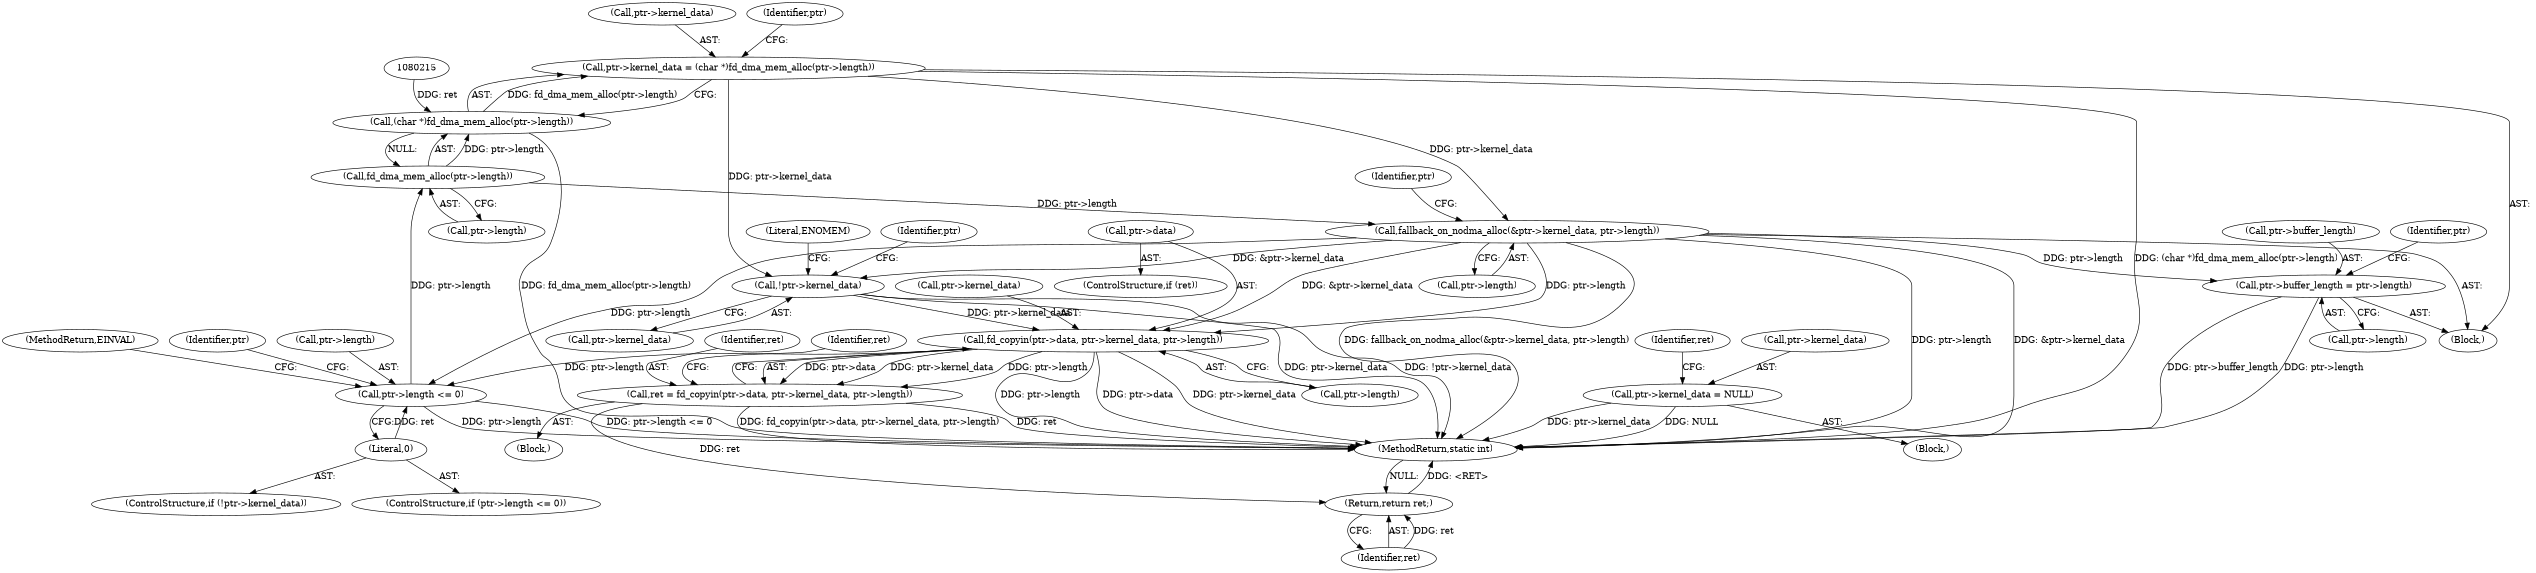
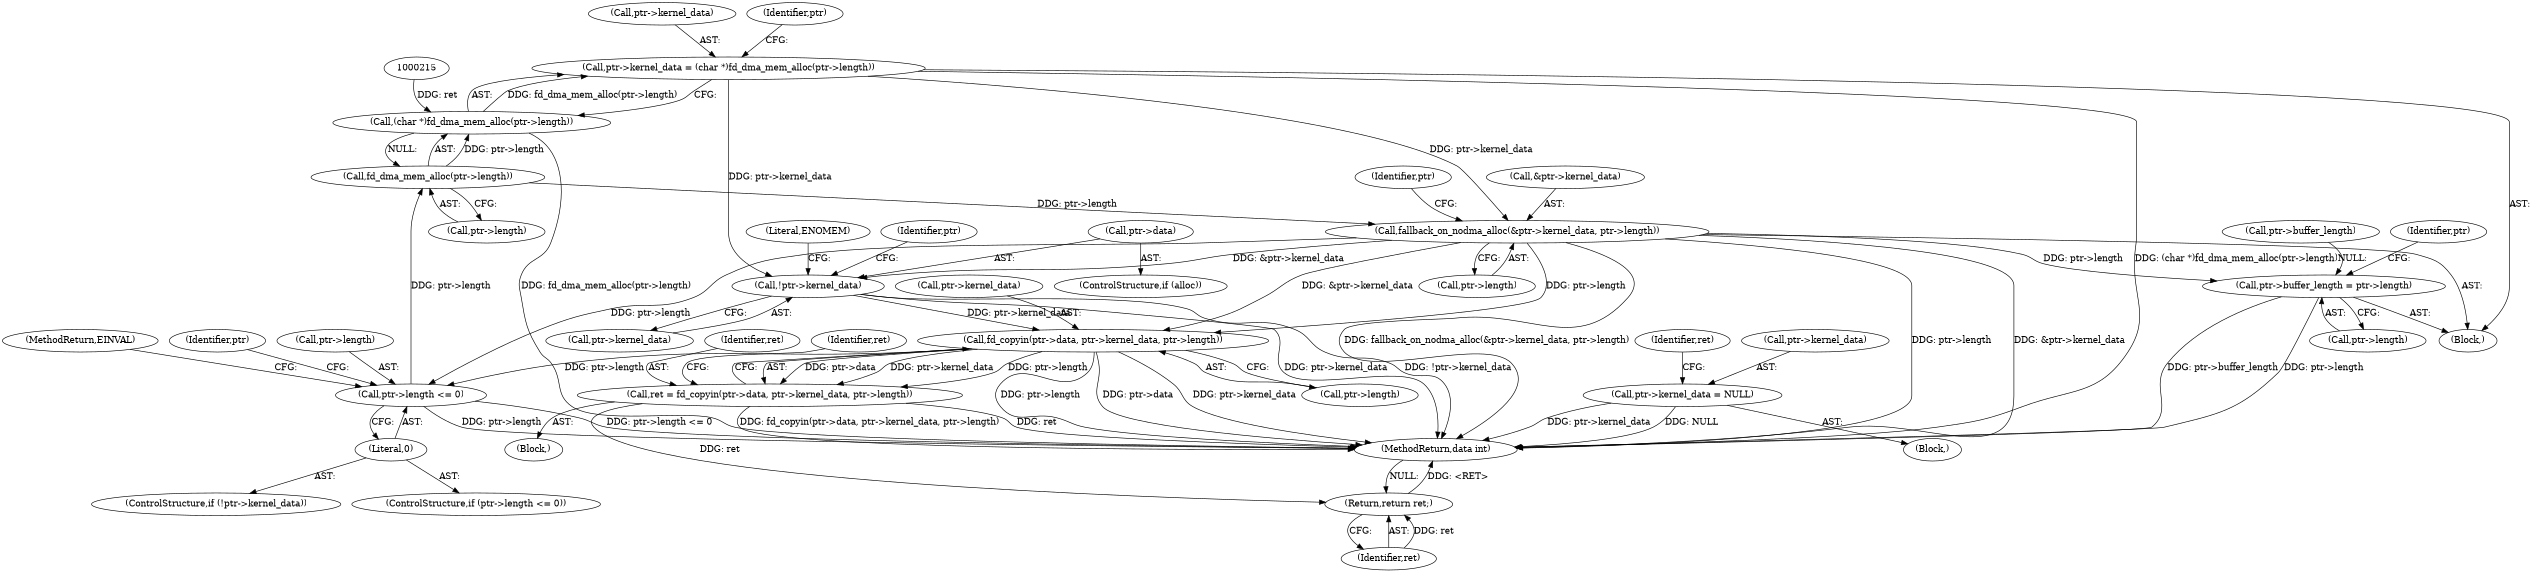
node "1080215": label "1080215" -> "1000215"
node "(Call,&ptr->kernel_data)": added
edge "(Call,ptr->buffer_length)" -> "(Call,ptr->buffer_length = ptr->length)": label "AST: " -> "NULL: "
node "(ControlStructure,if (ret))": label "(ControlStructure,if (ret))" -> "(ControlStructure,if (alloc))"
edge "(Call,ptr->data)" -> "(Call,fd_copyin(ptr->data, ptr->kernel_data, ptr->length))": now "(Call,ptr->data)" -> "(Call,!ptr->kernel_data)"
edge "(Literal,0)" -> "(Call,ptr->length <= 0)": label "DDG: ret" -> "AST: "
node "(MethodReturn,static int)": label "(MethodReturn,static int)" -> "(MethodReturn,data int)"
